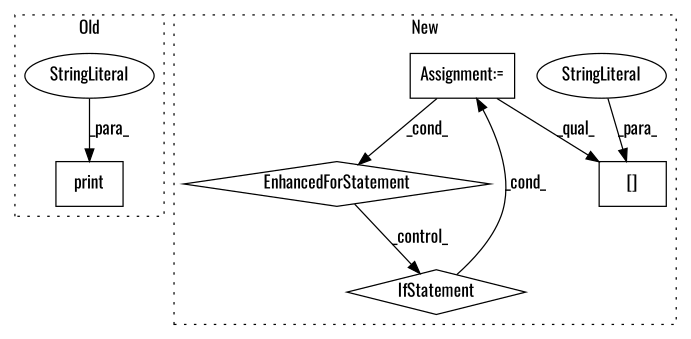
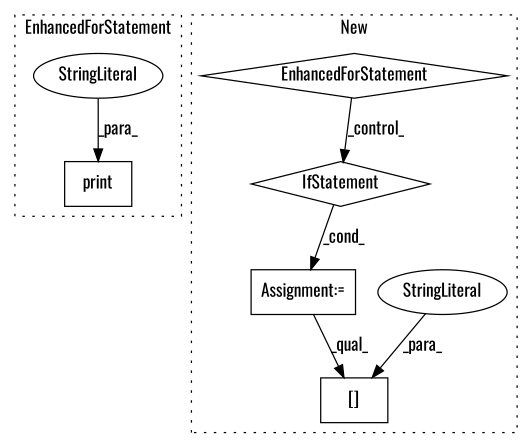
cluster "Old": label "Old" -> "EnhancedForStatement"
edge "Assignment:=" -> "EnhancedForStatement": removed, label "_cond_"
